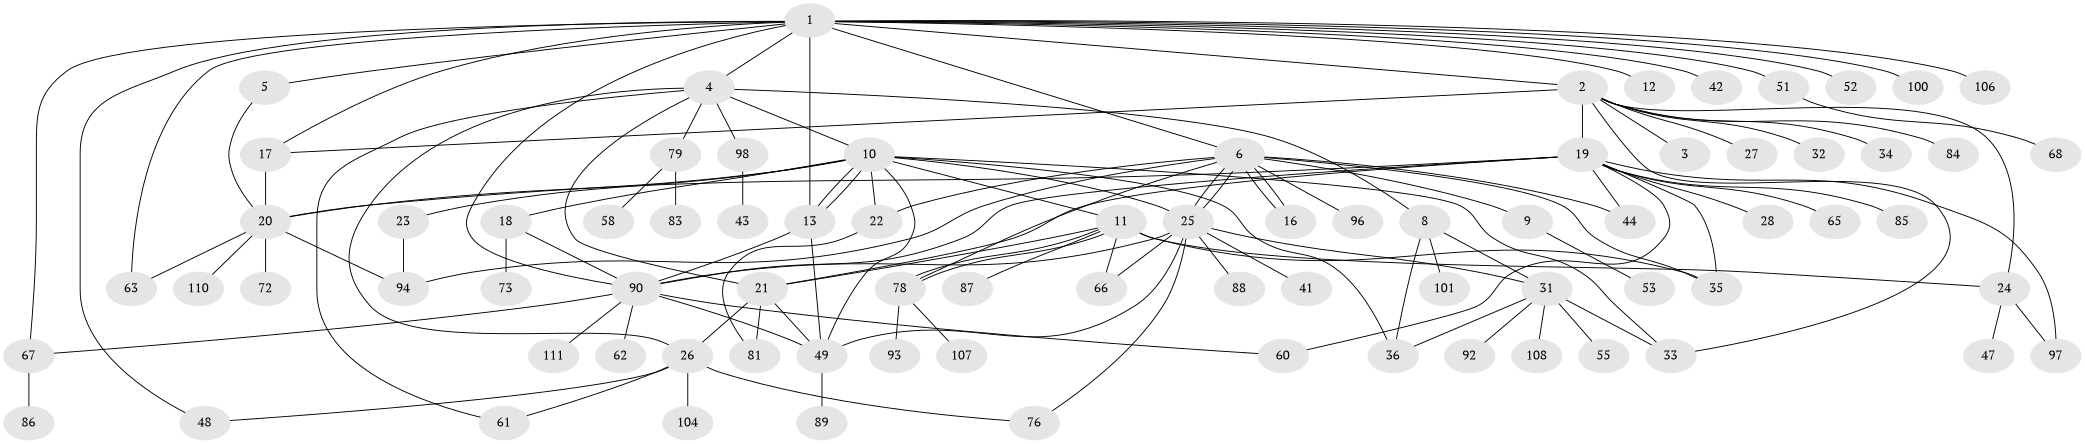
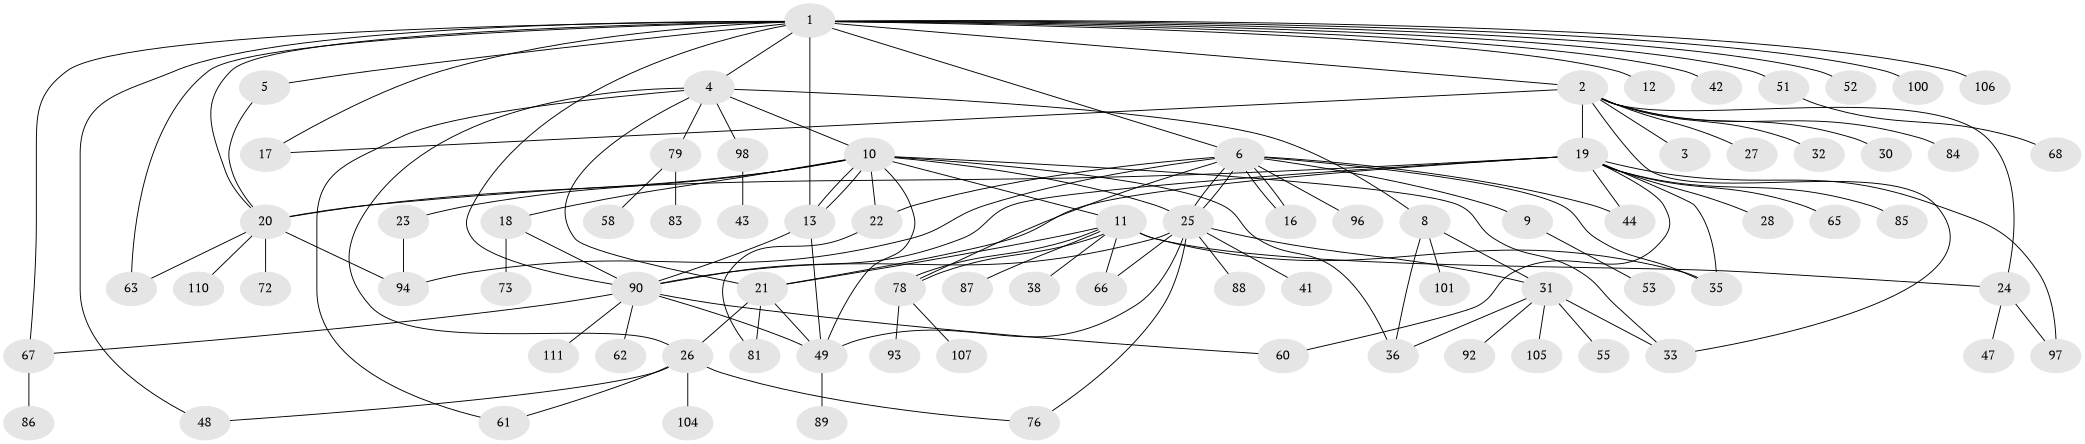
node "34": label "34" -> "30"
edge "17" -- "20": now "1" -- "20"
node "38": added
node "108": label "108" -> "105"
